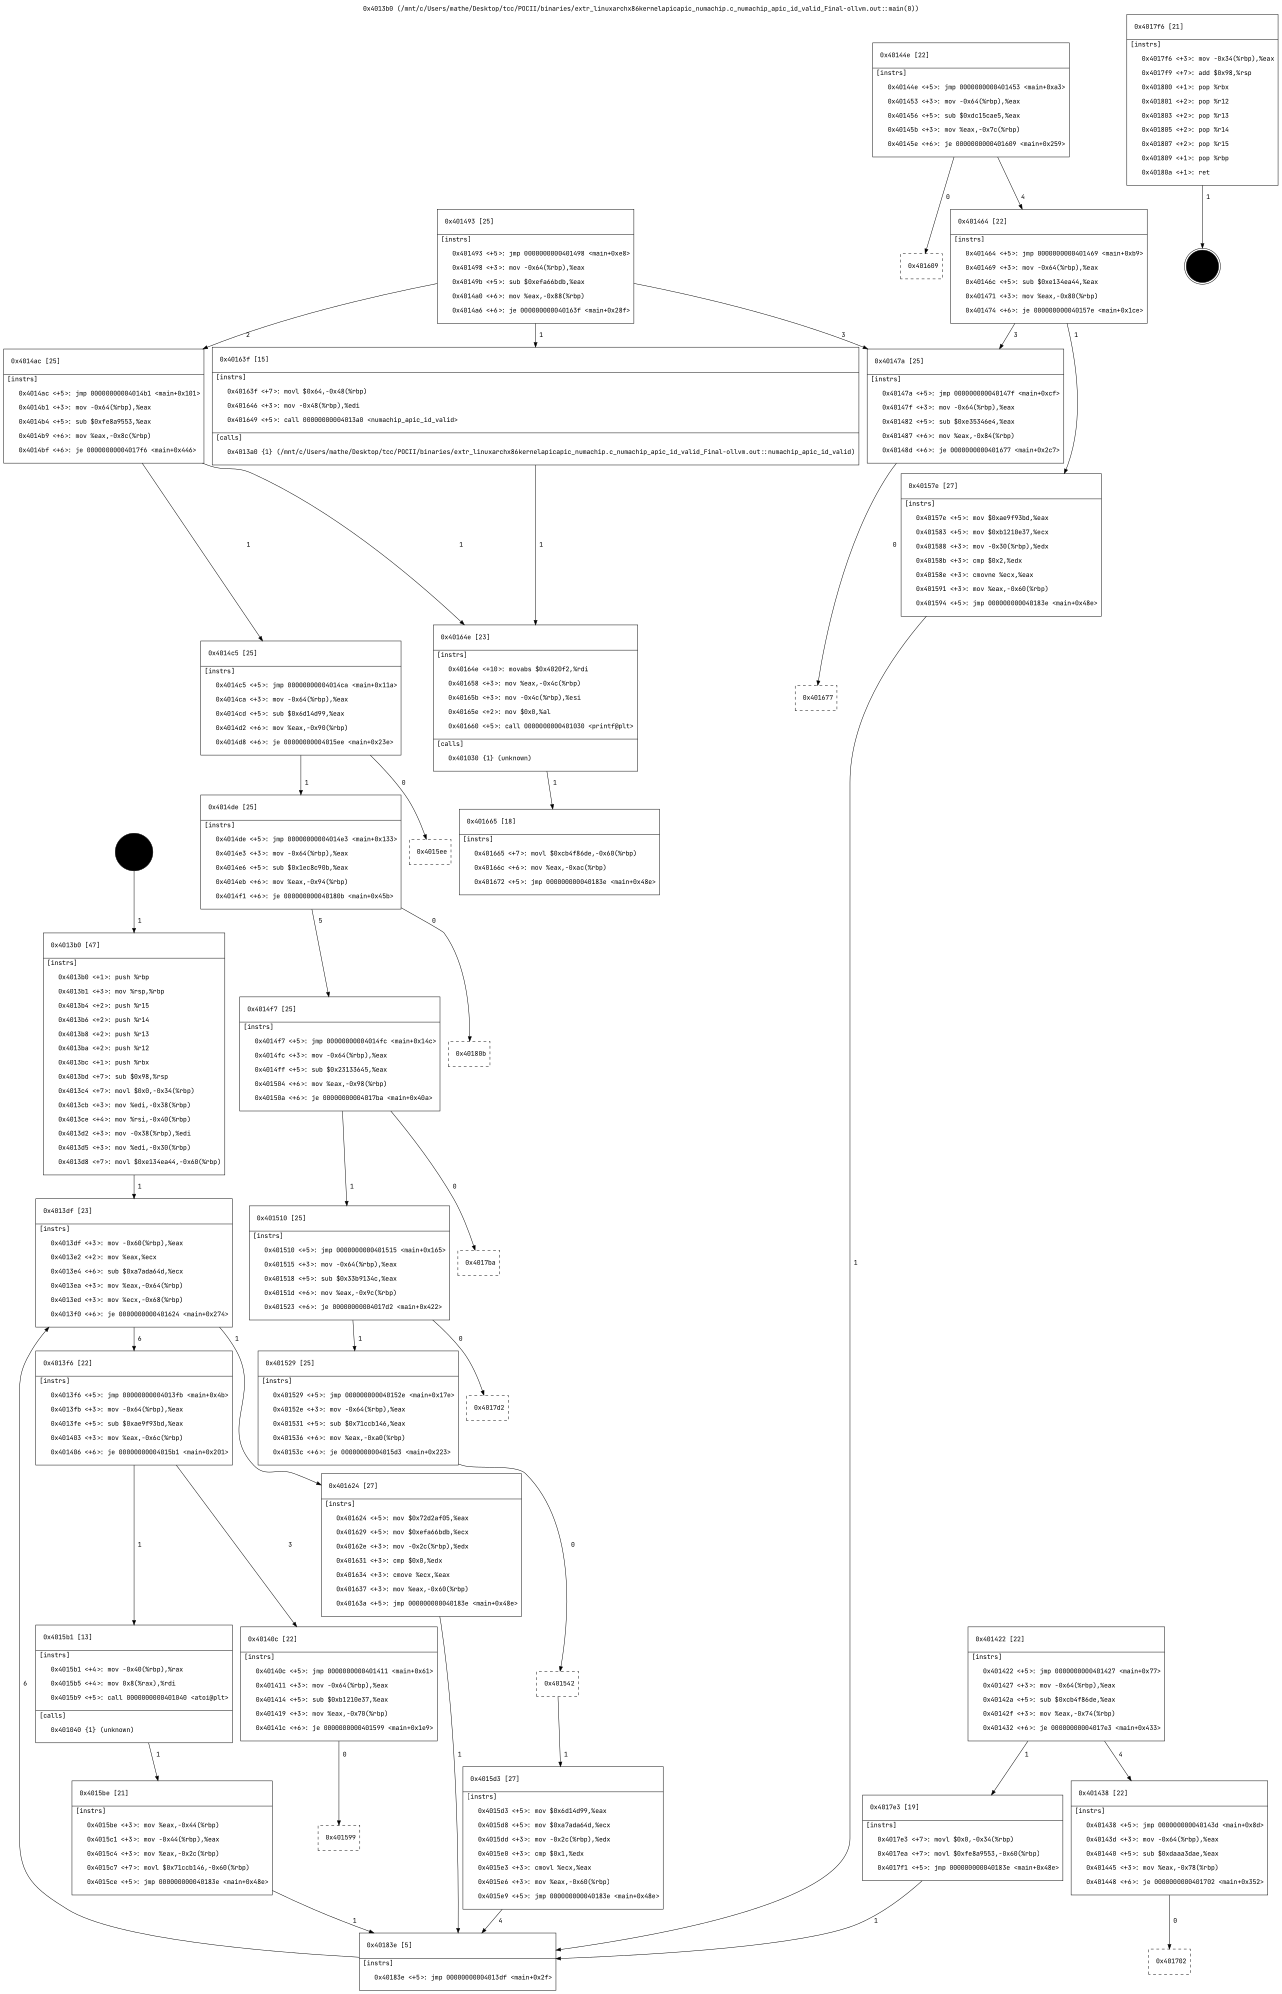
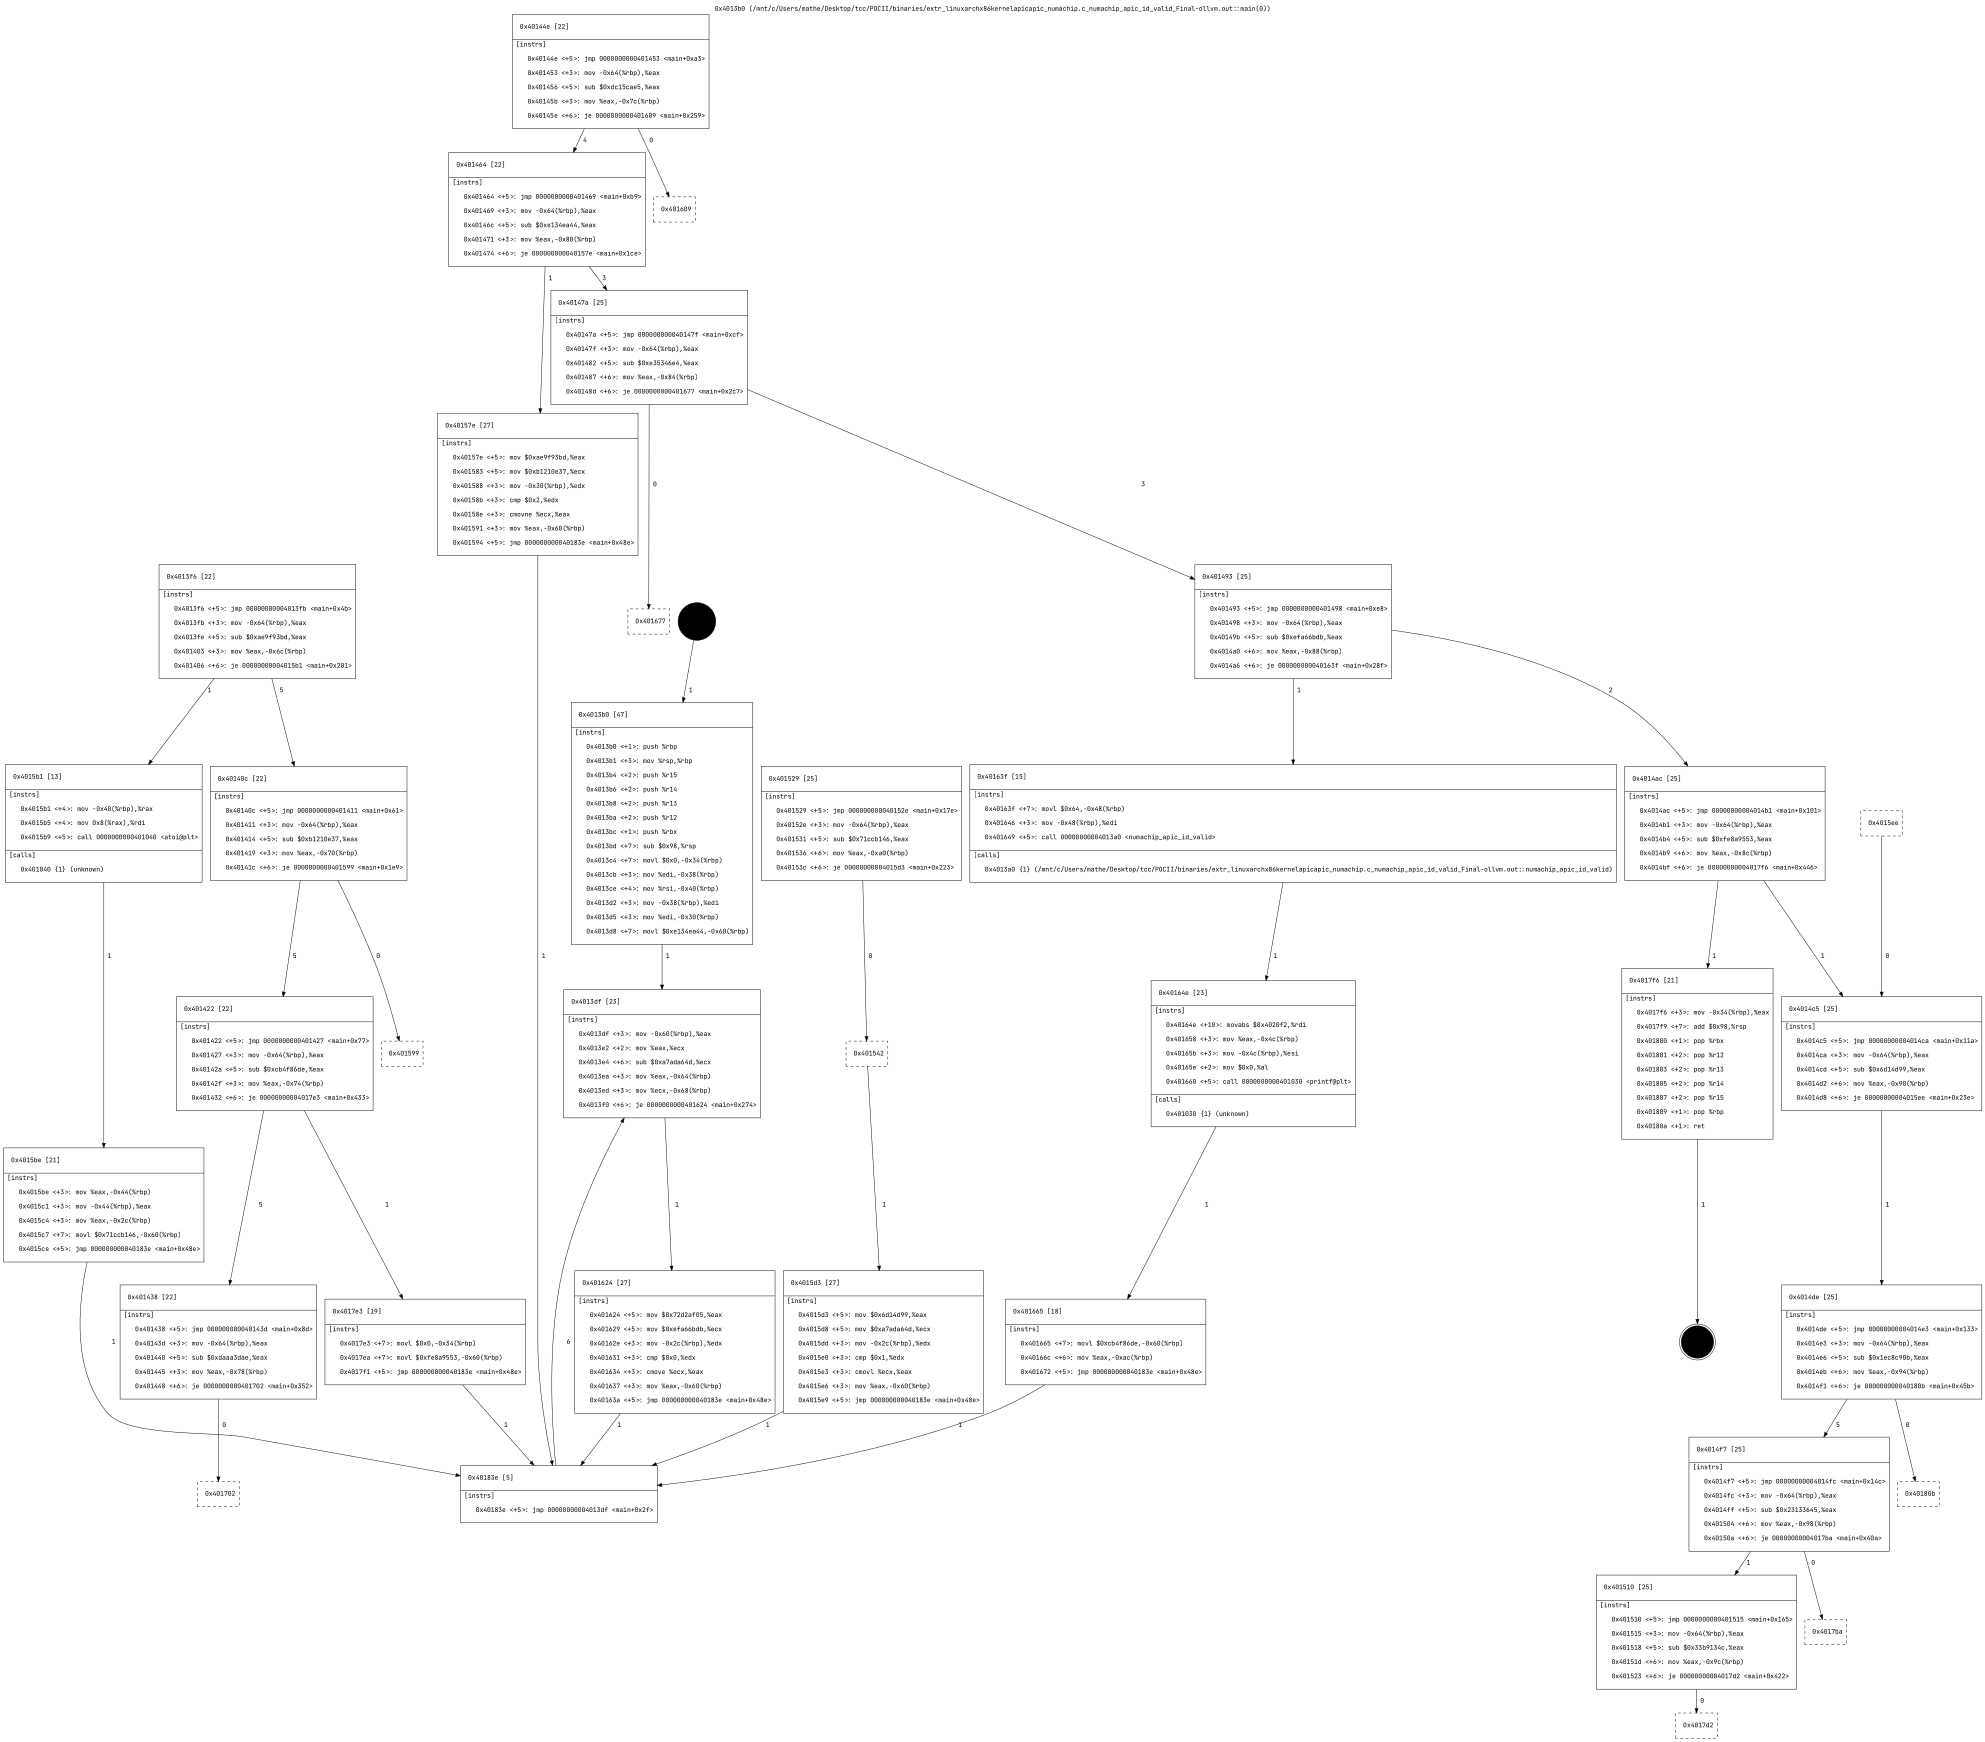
edge "0x401493 [25]" -> "0x40147a [25]": reversed
edge "0x4014ac [25]" -> "0x40164e [23]": now "0x4014ac [25]" -> "0x4017f6 [21]"
edge "0x4014c5 [25]" -> "0x4015ee": reversed
edge "0x40140c [22]" -> "0x401422 [22]": added, label "5"
edge "0x401510 [25]" -> "0x401529 [25]": removed, label "1"
edge "0x4013df [23]" -> "0x4013f6 [22]": removed, label "6"
edge "0x401665 [18]" -> "0x40183e [5]": added, label "1"
edge "0x4013f6 [22]" -> "0x40140c [22]": label " 3" -> " 5"
edge "0x401422 [22]" -> "0x401438 [22]": label " 4" -> " 5"
edge "0x4015d3 [27]" -> "0x40183e [5]": label " 4" -> " 1"
